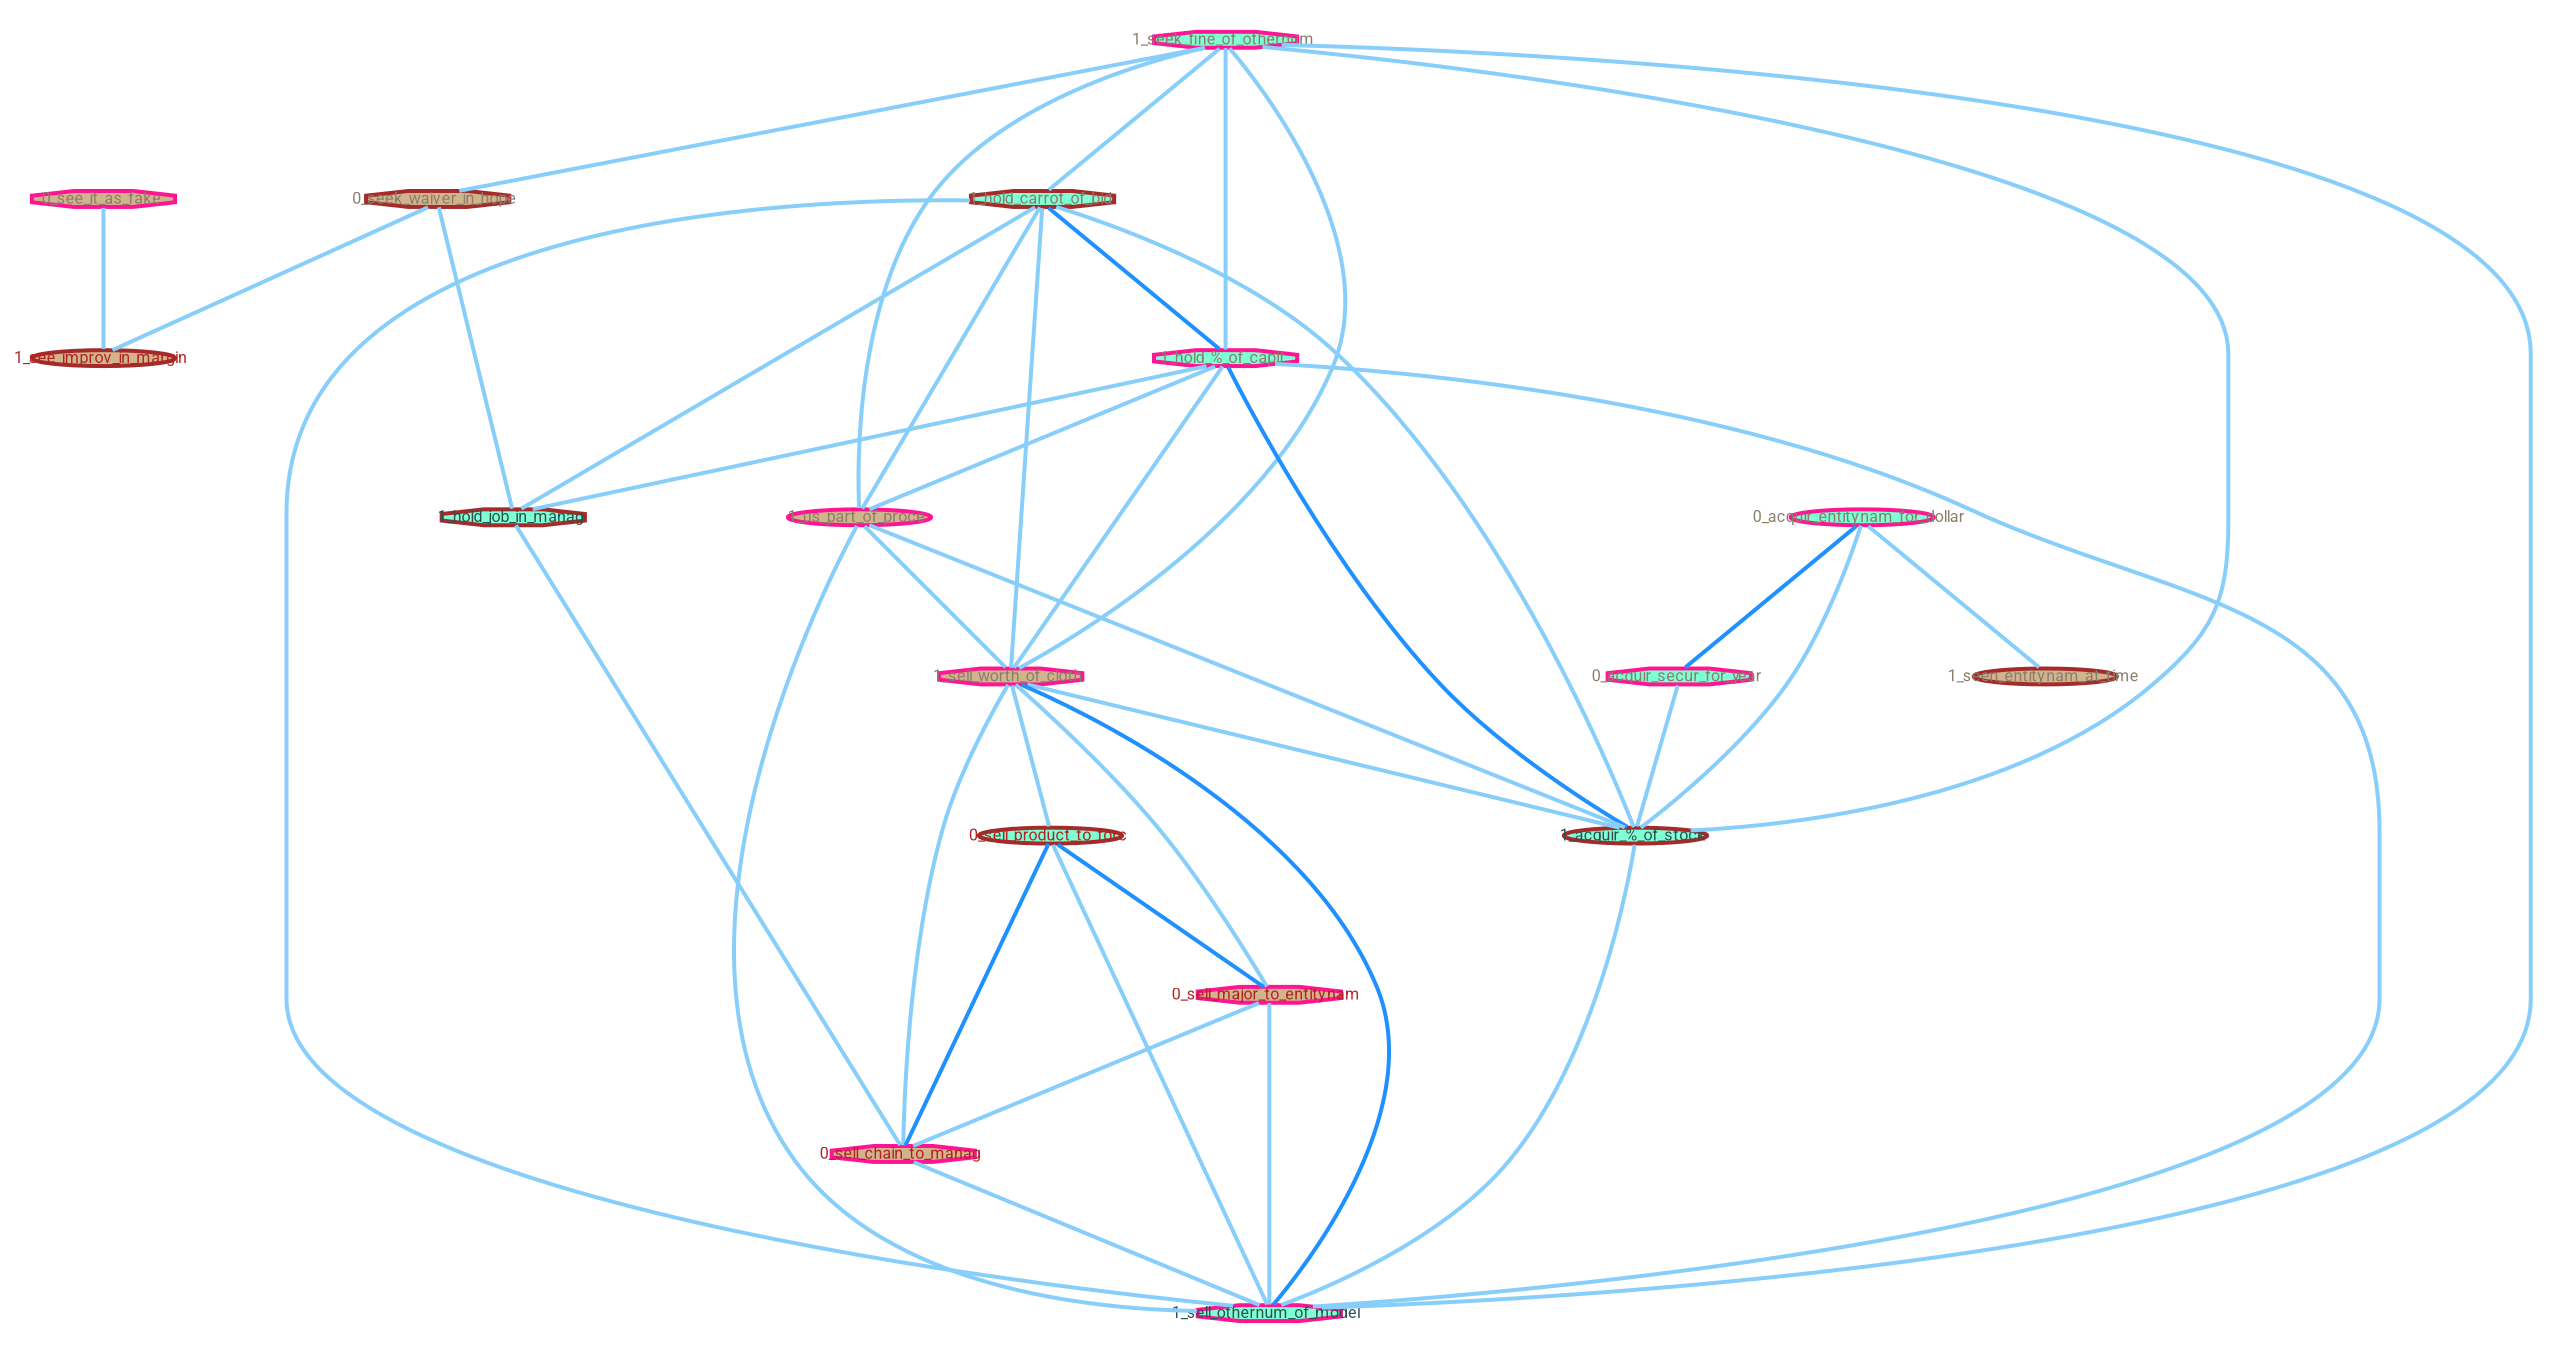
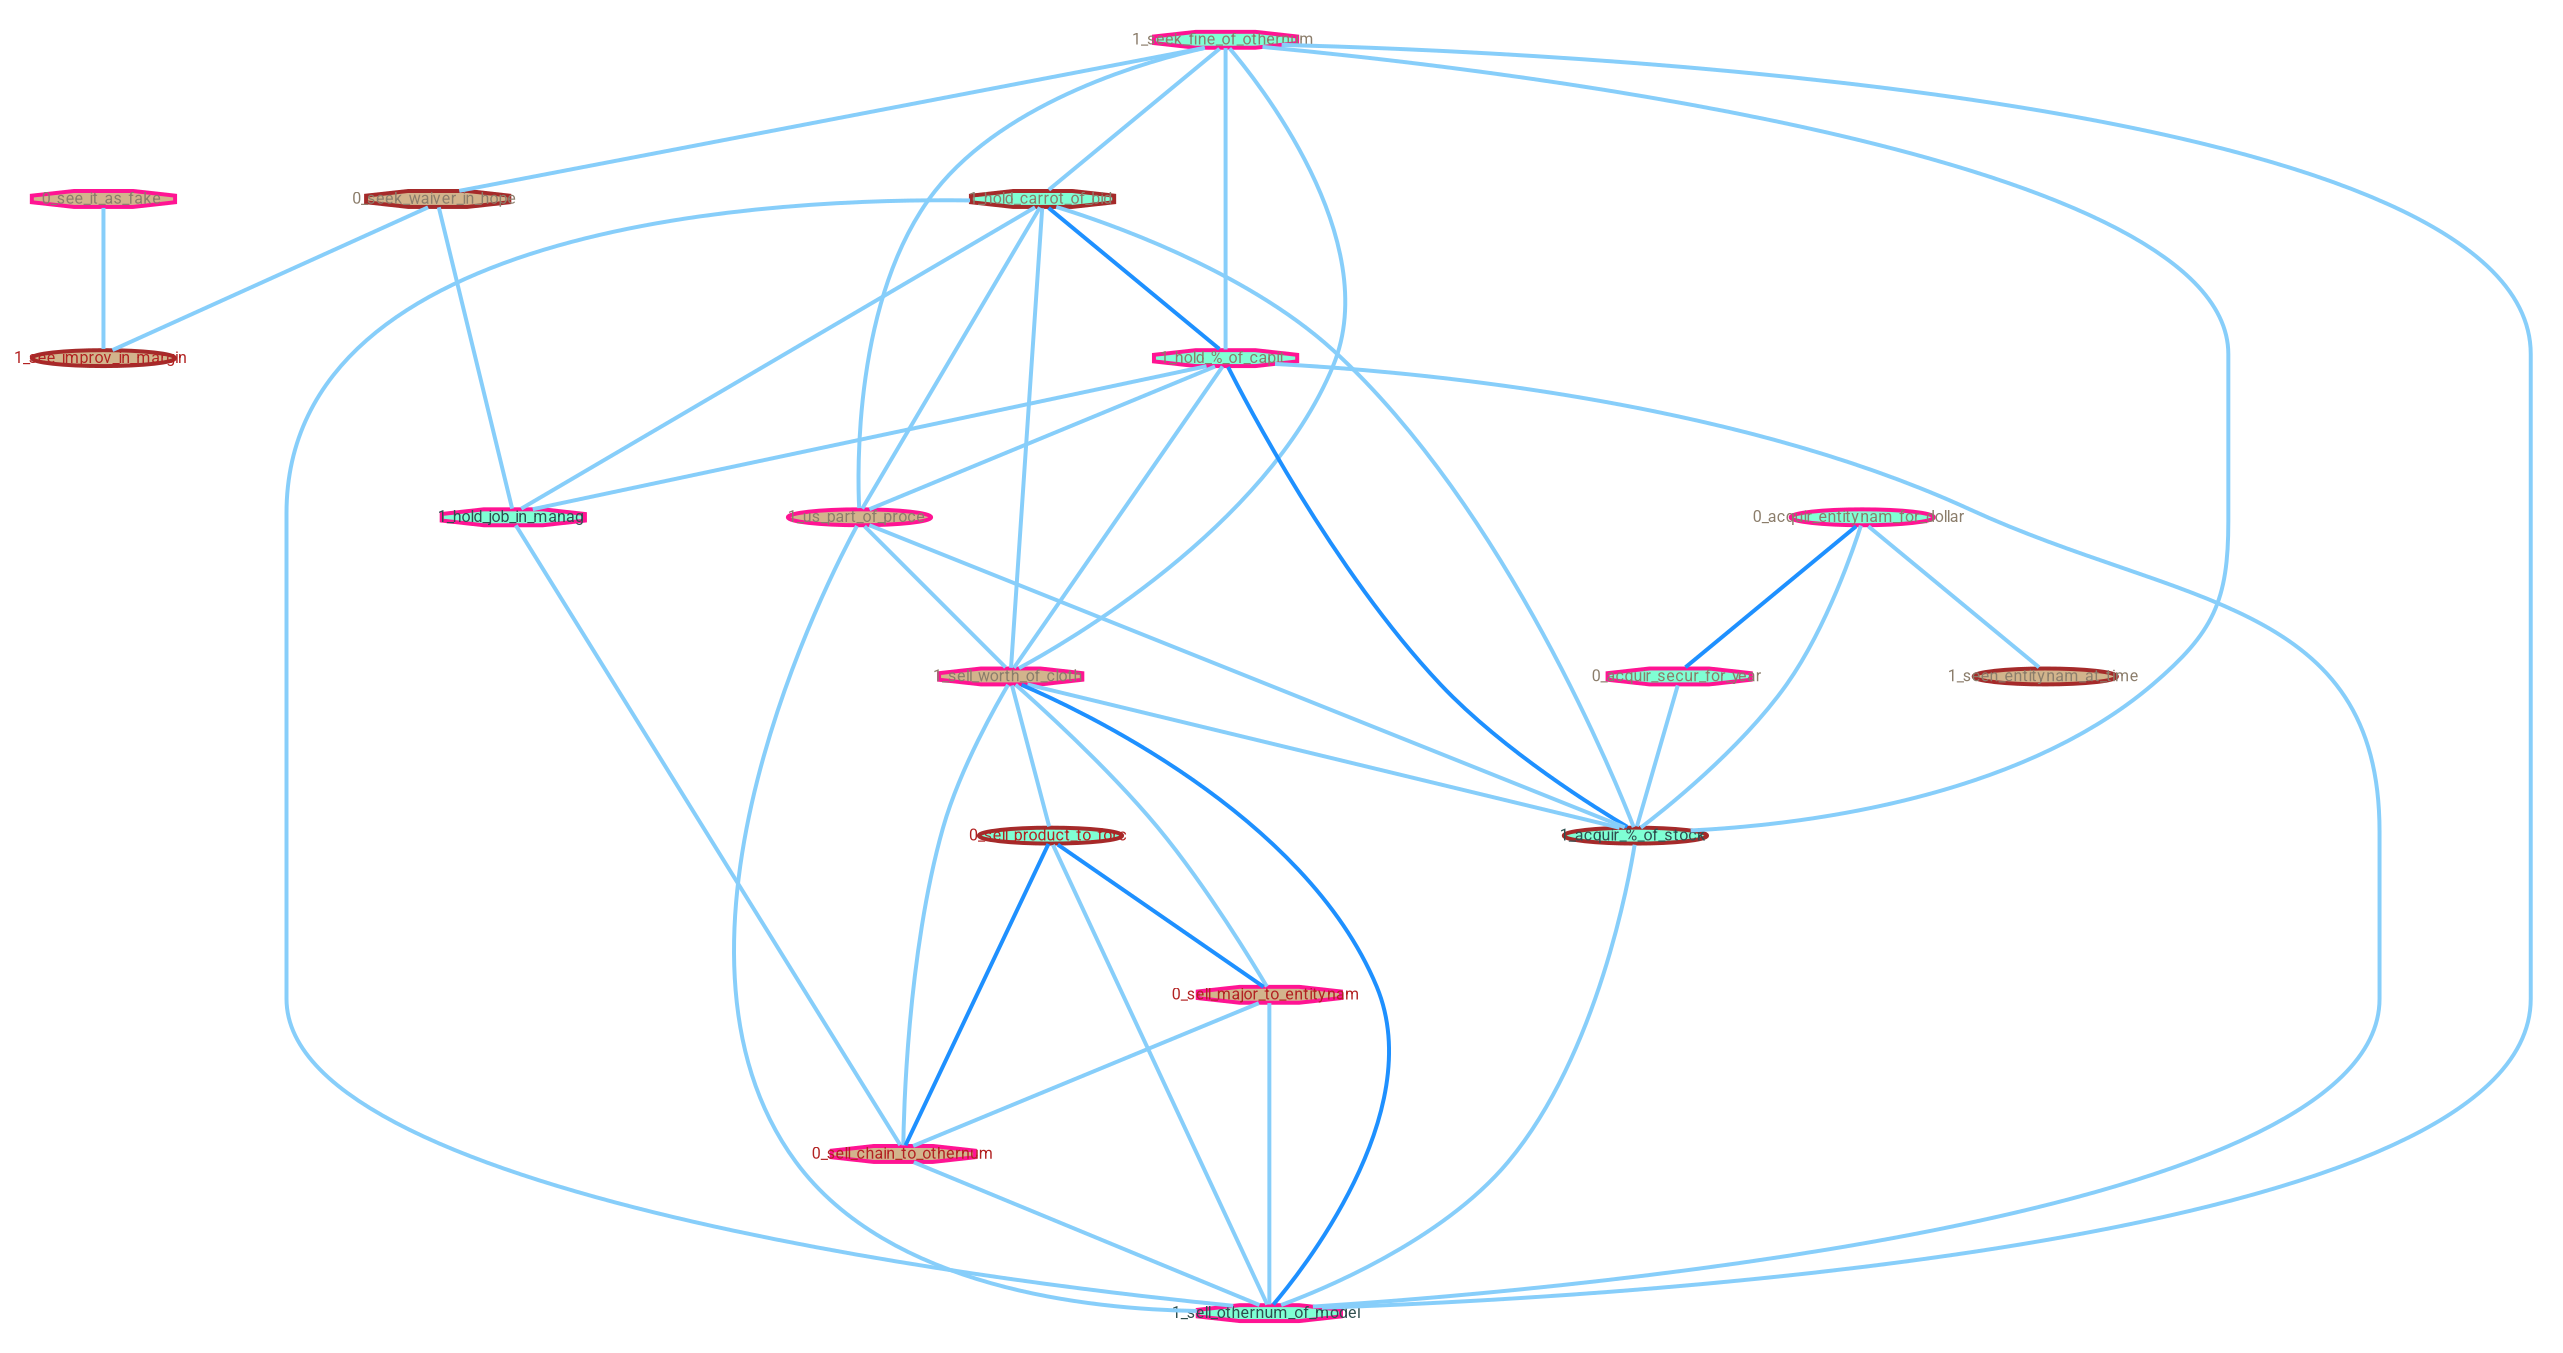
node "1_hold_job_in_manag": color brown -> deeppink
node "0_sell_chain_to_manag": label "0_sell_chain_to_manag" -> "0_sell_chain_to_othernum"
